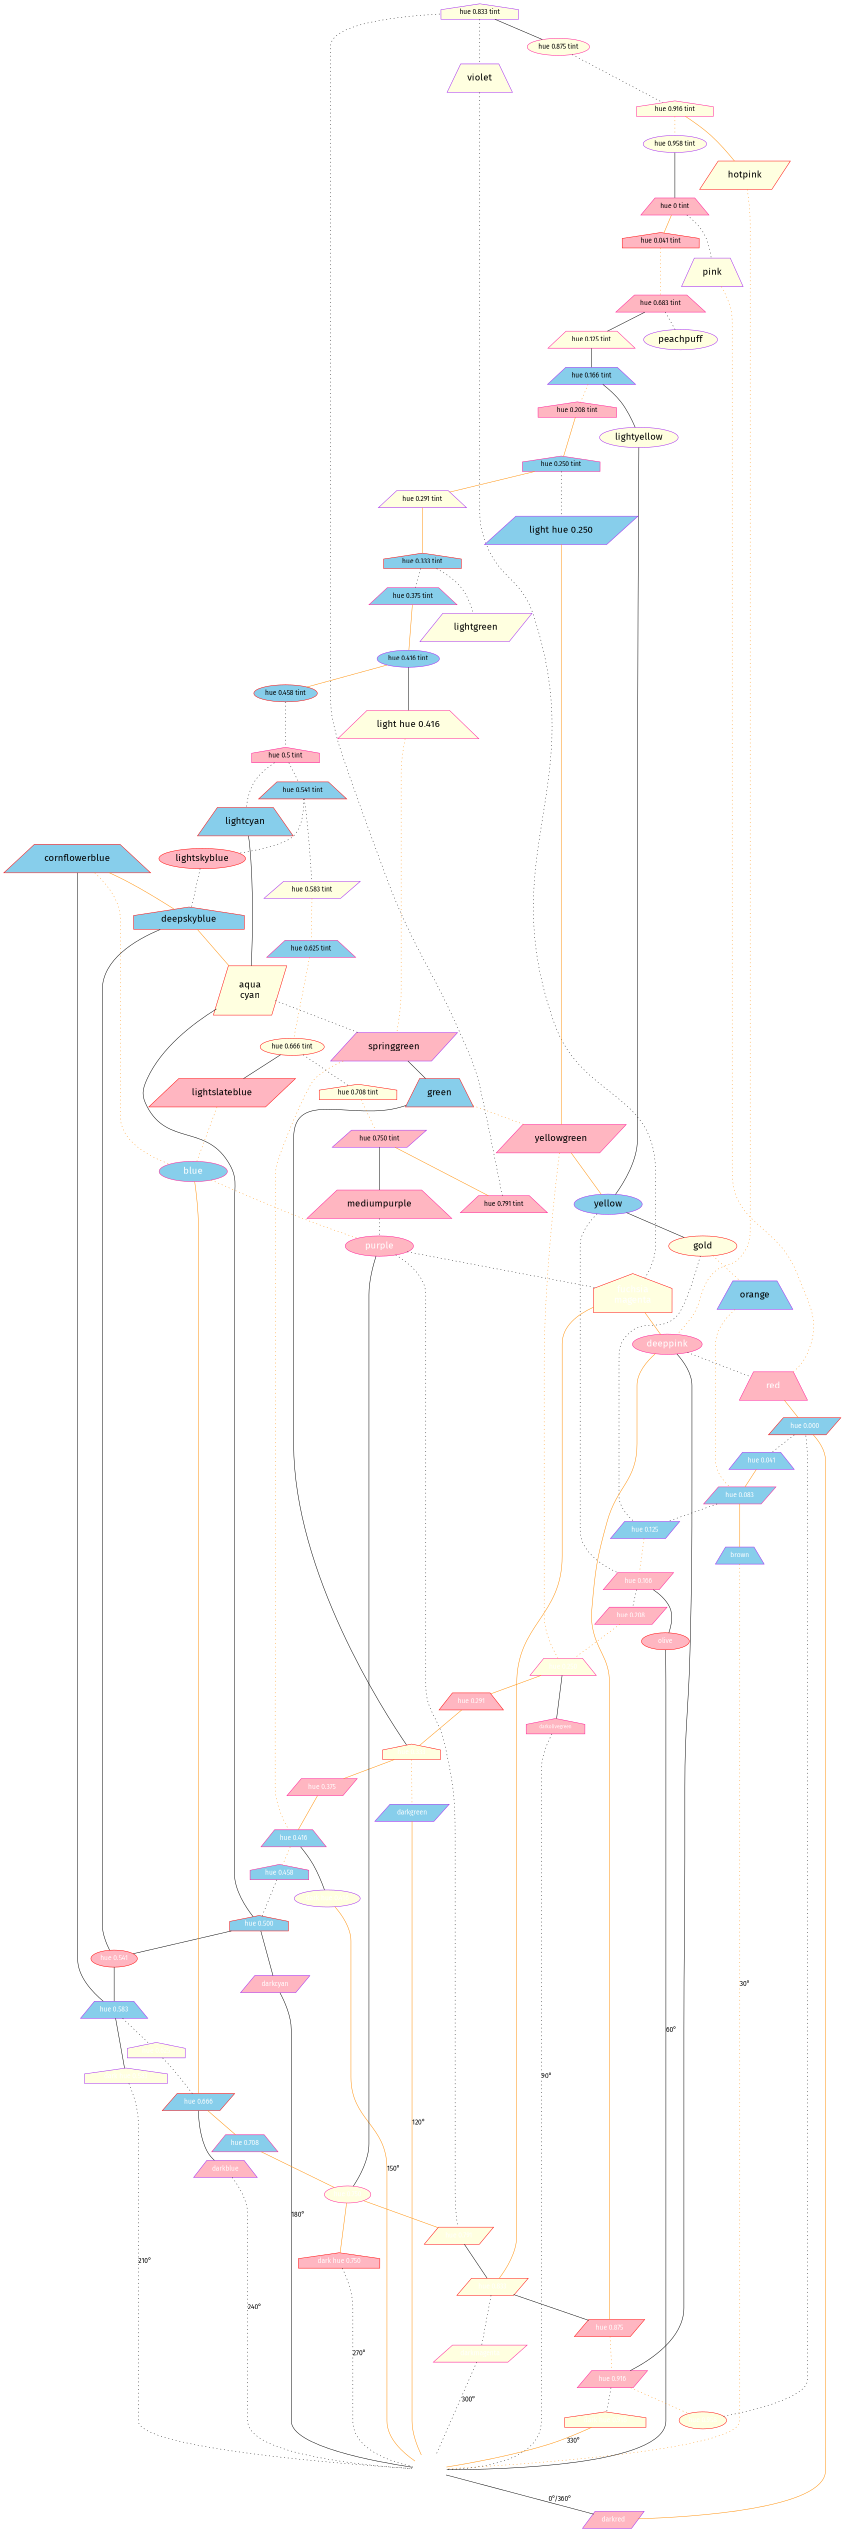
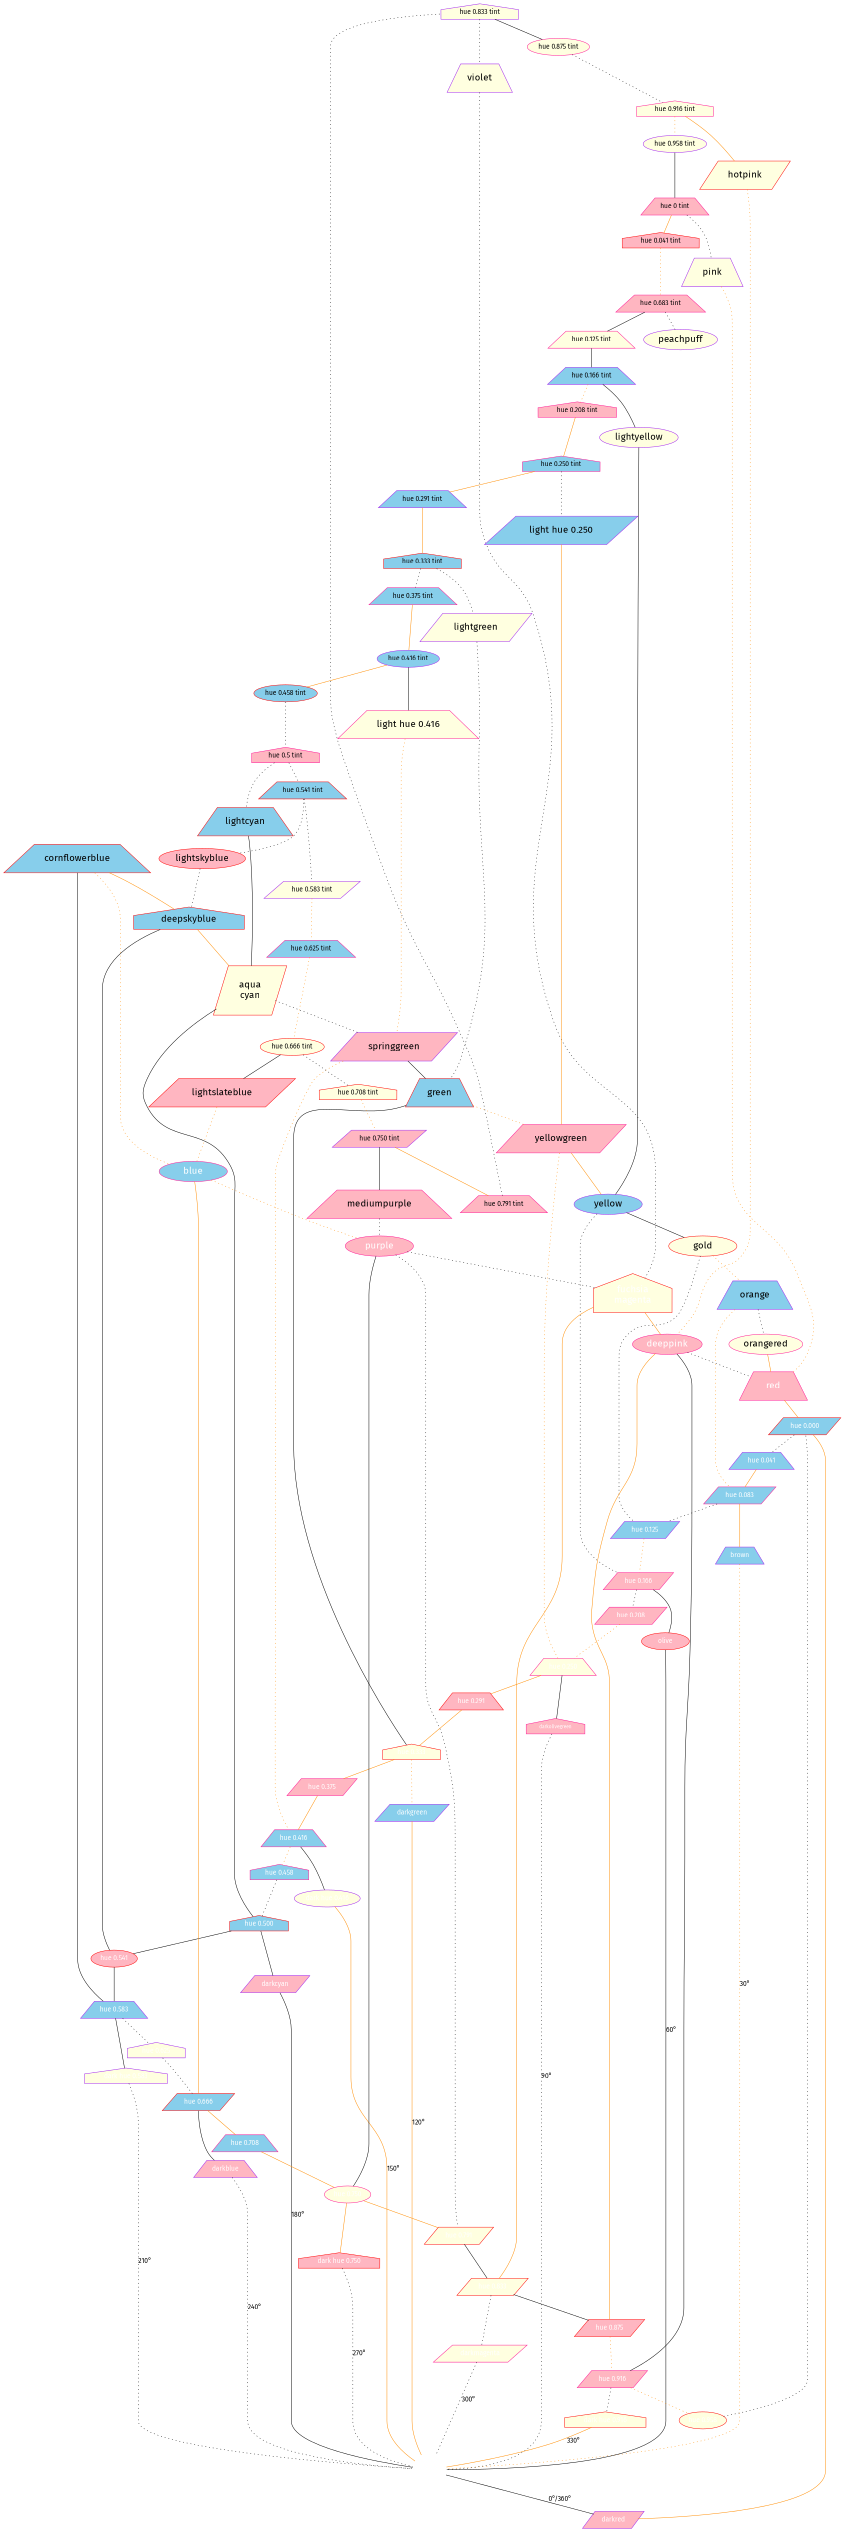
node "hue 0.291 tint": fillcolor lightyellow -> skyblue
edge "lightgreen" -- "green": added
node "orangered": added
